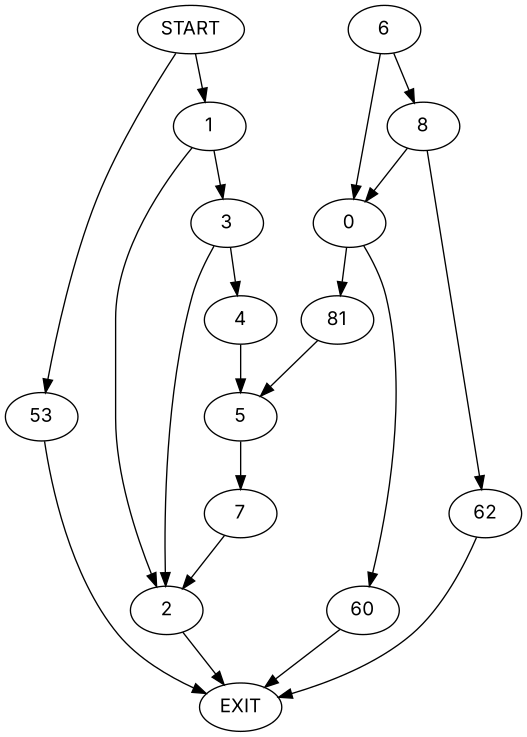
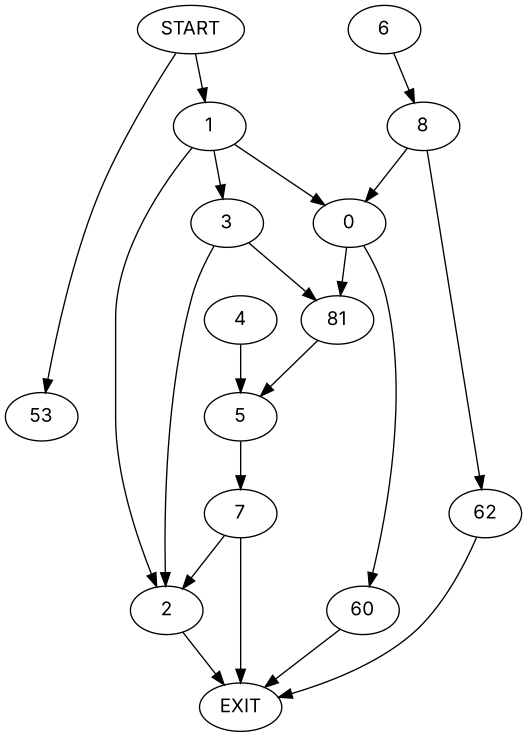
edge "6" -> "0": now "1" -> "0"
edge "3" -> "4": now "3" -> "81"
edge "53" -> "EXIT": now "7" -> "EXIT"
